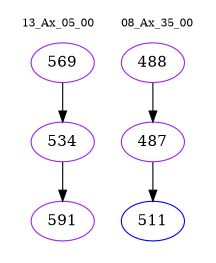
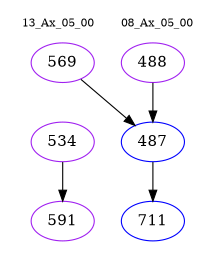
cluster "08_Ax_35_00": label "08_Ax_35_00" -> "08_Ax_05_00"
edge "569" -> "534": now "569" -> "487"
node "487": color purple -> blue
node "511": label "511" -> "711"
